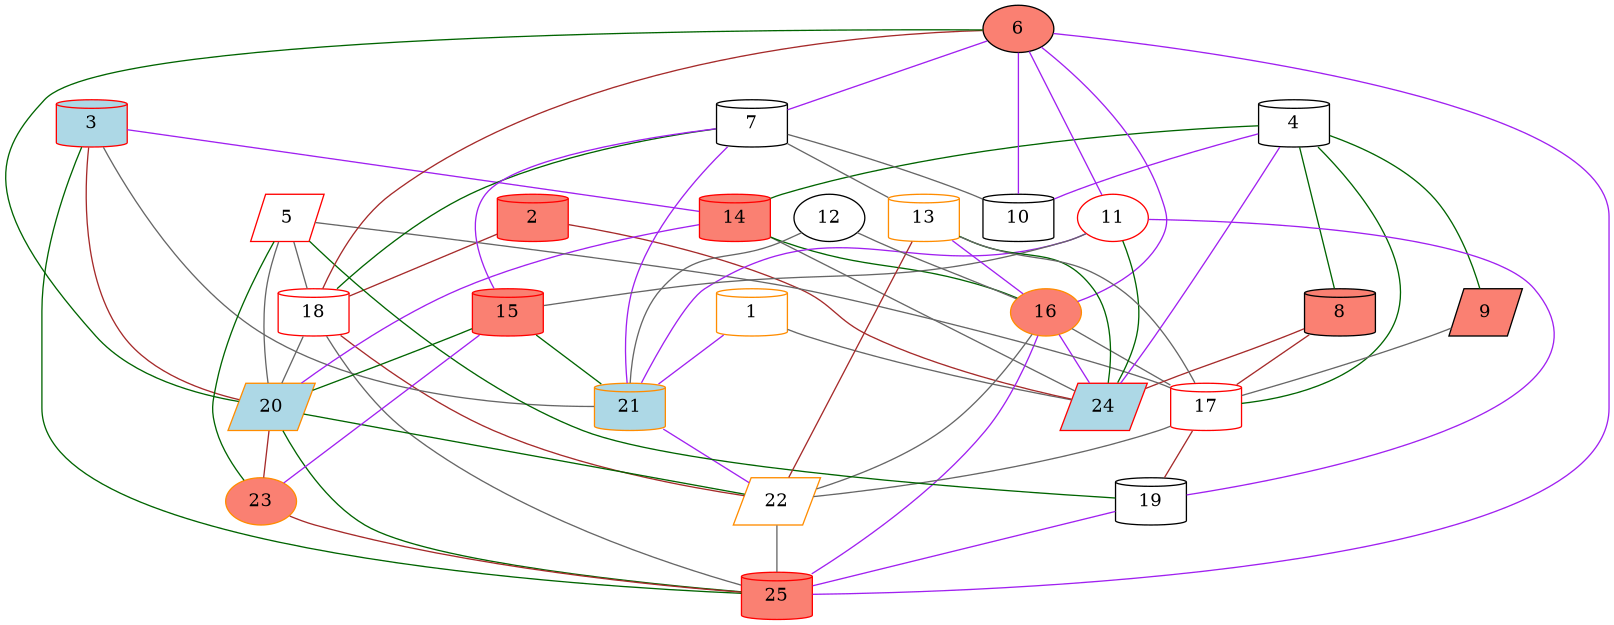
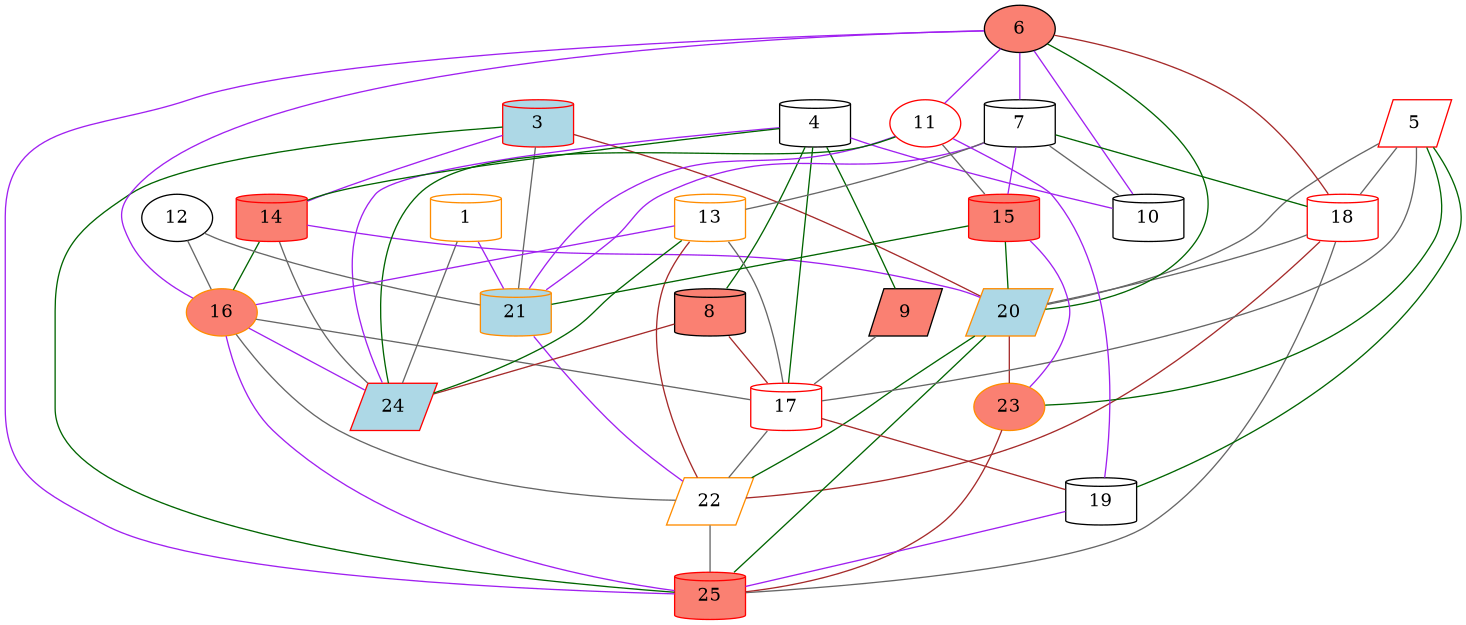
node "2": removed
